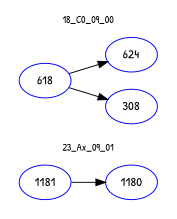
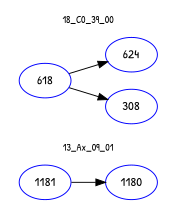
cluster "18_C0_09_00": label "18_C0_09_00" -> "18_C0_39_00"
cluster "23_Ax_09_01": label "23_Ax_09_01" -> "13_Ax_09_01"
